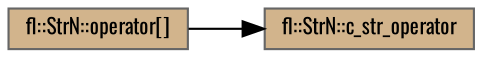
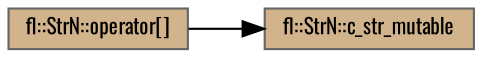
node "fl::StrN::c_str_operator": label "fl::StrN::c_str_operator" -> "fl::StrN::c_str_mutable"
